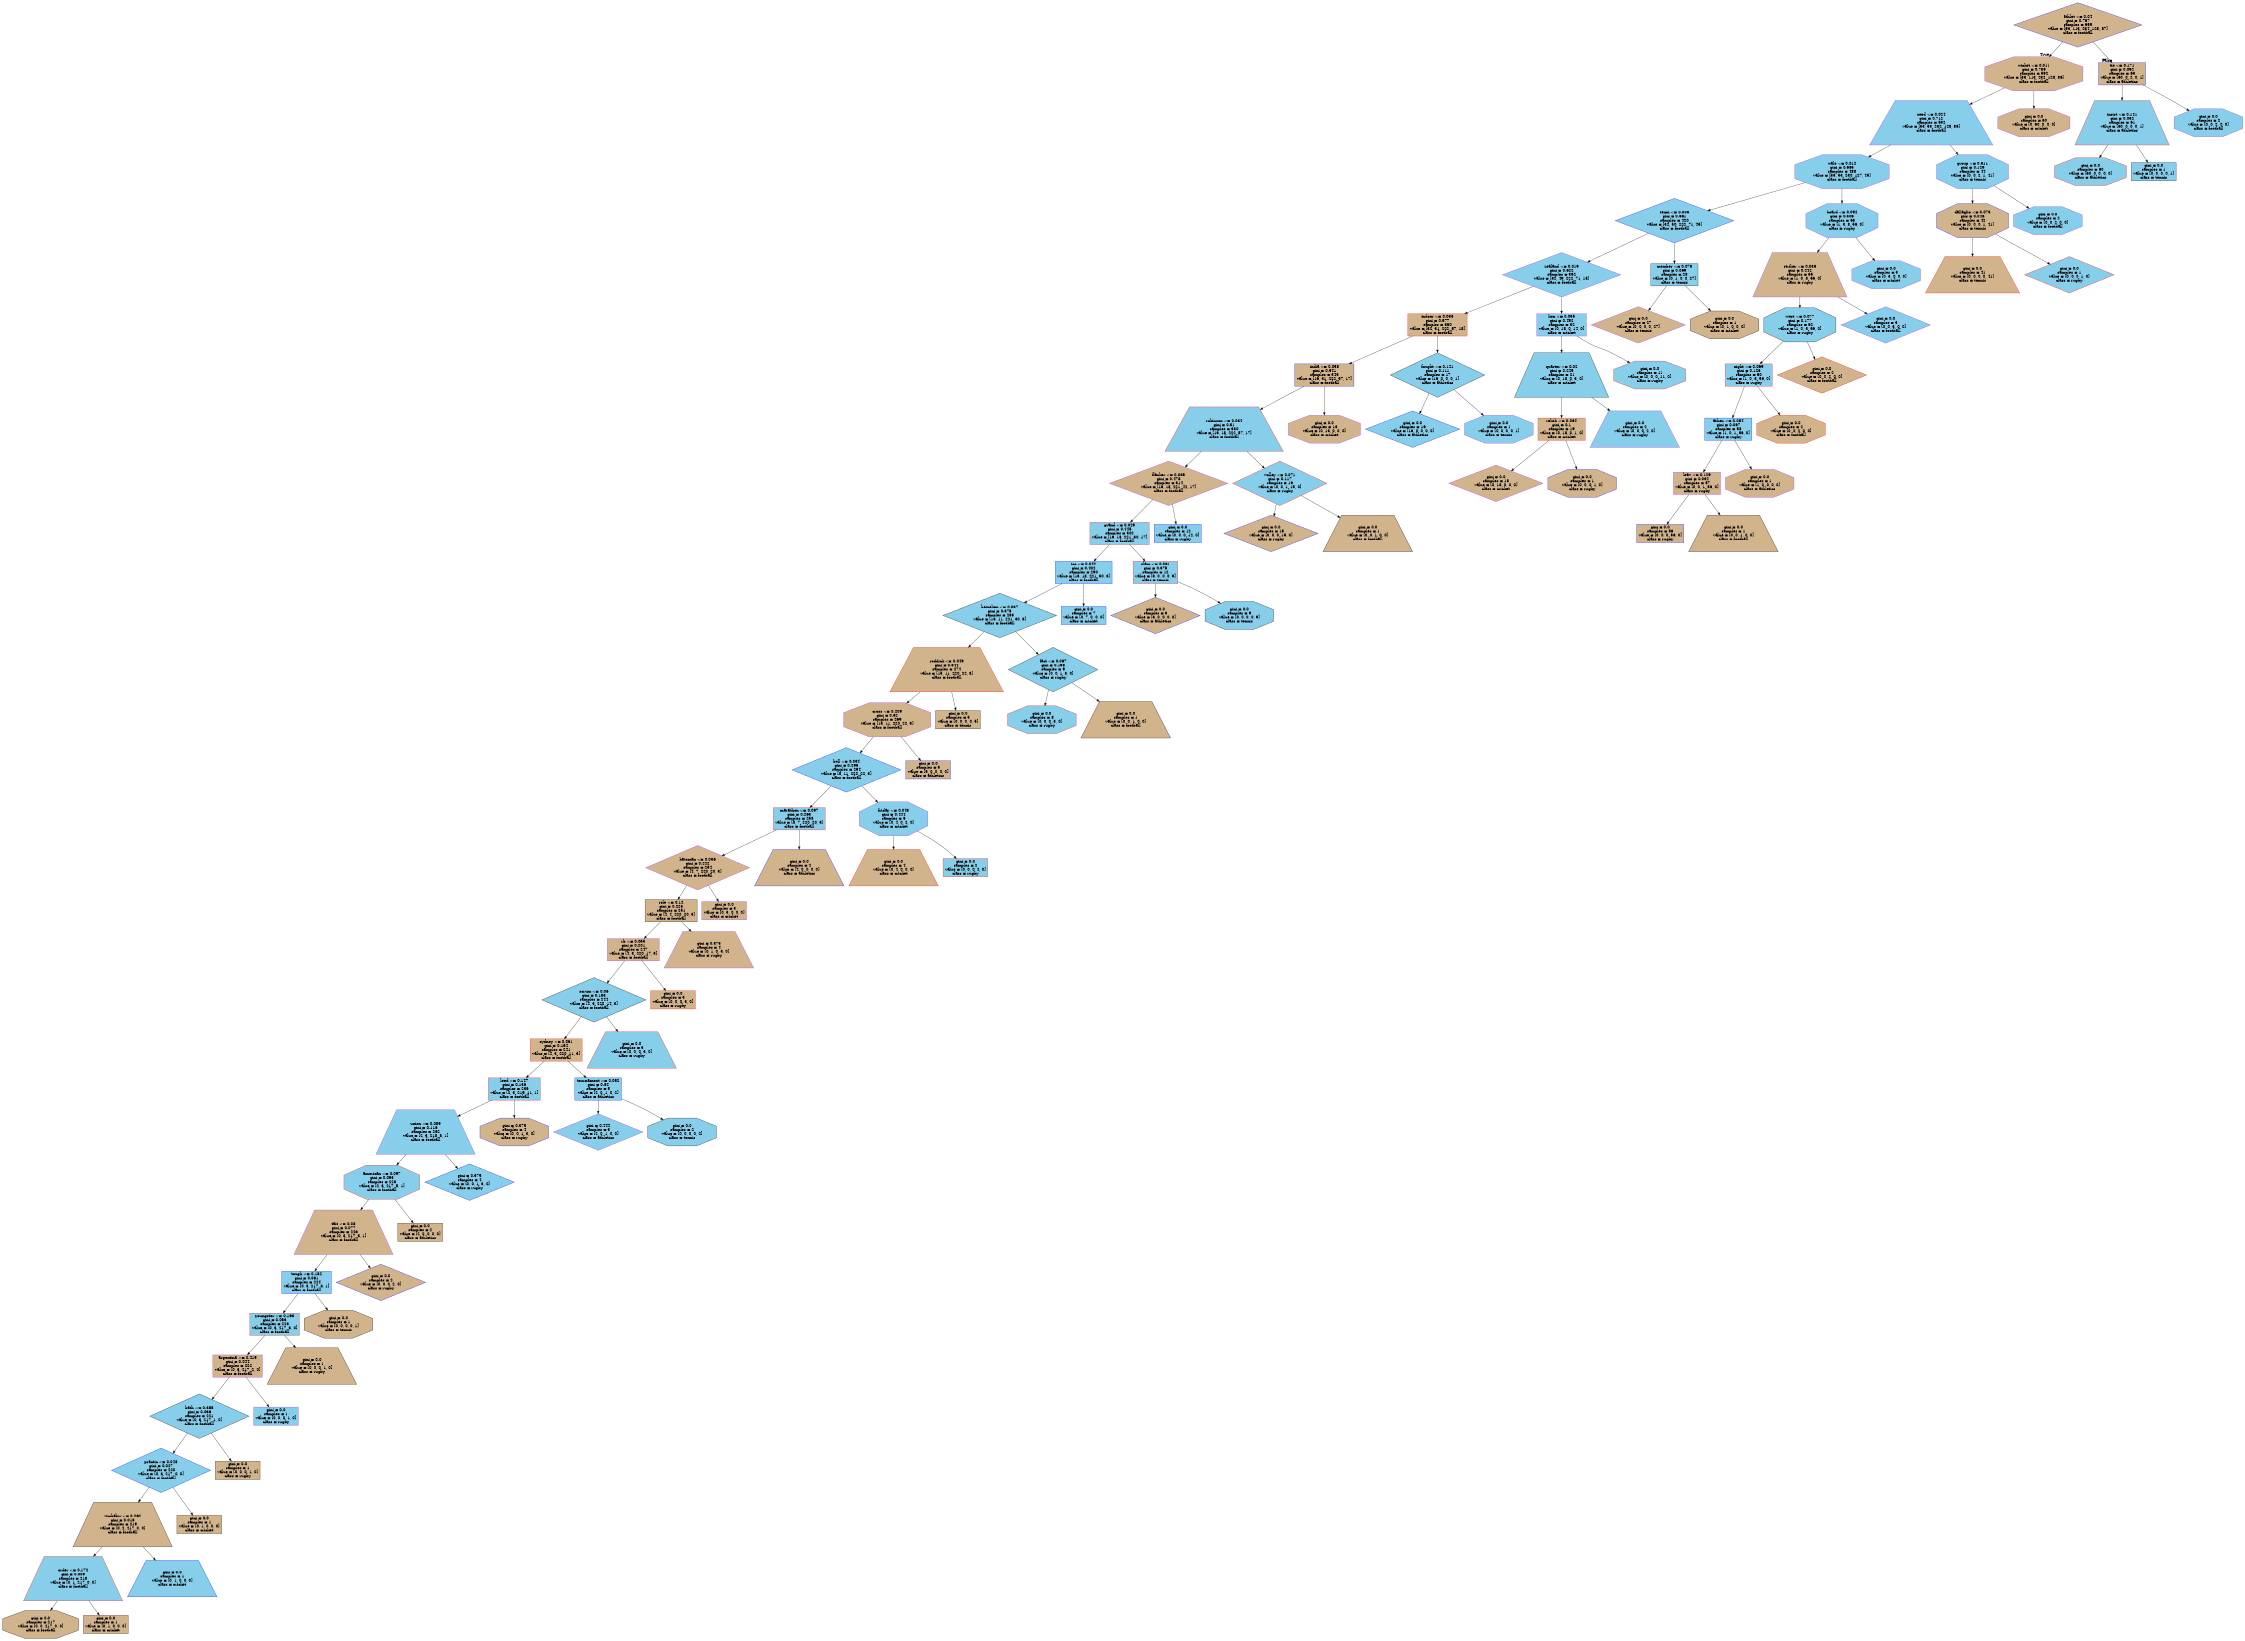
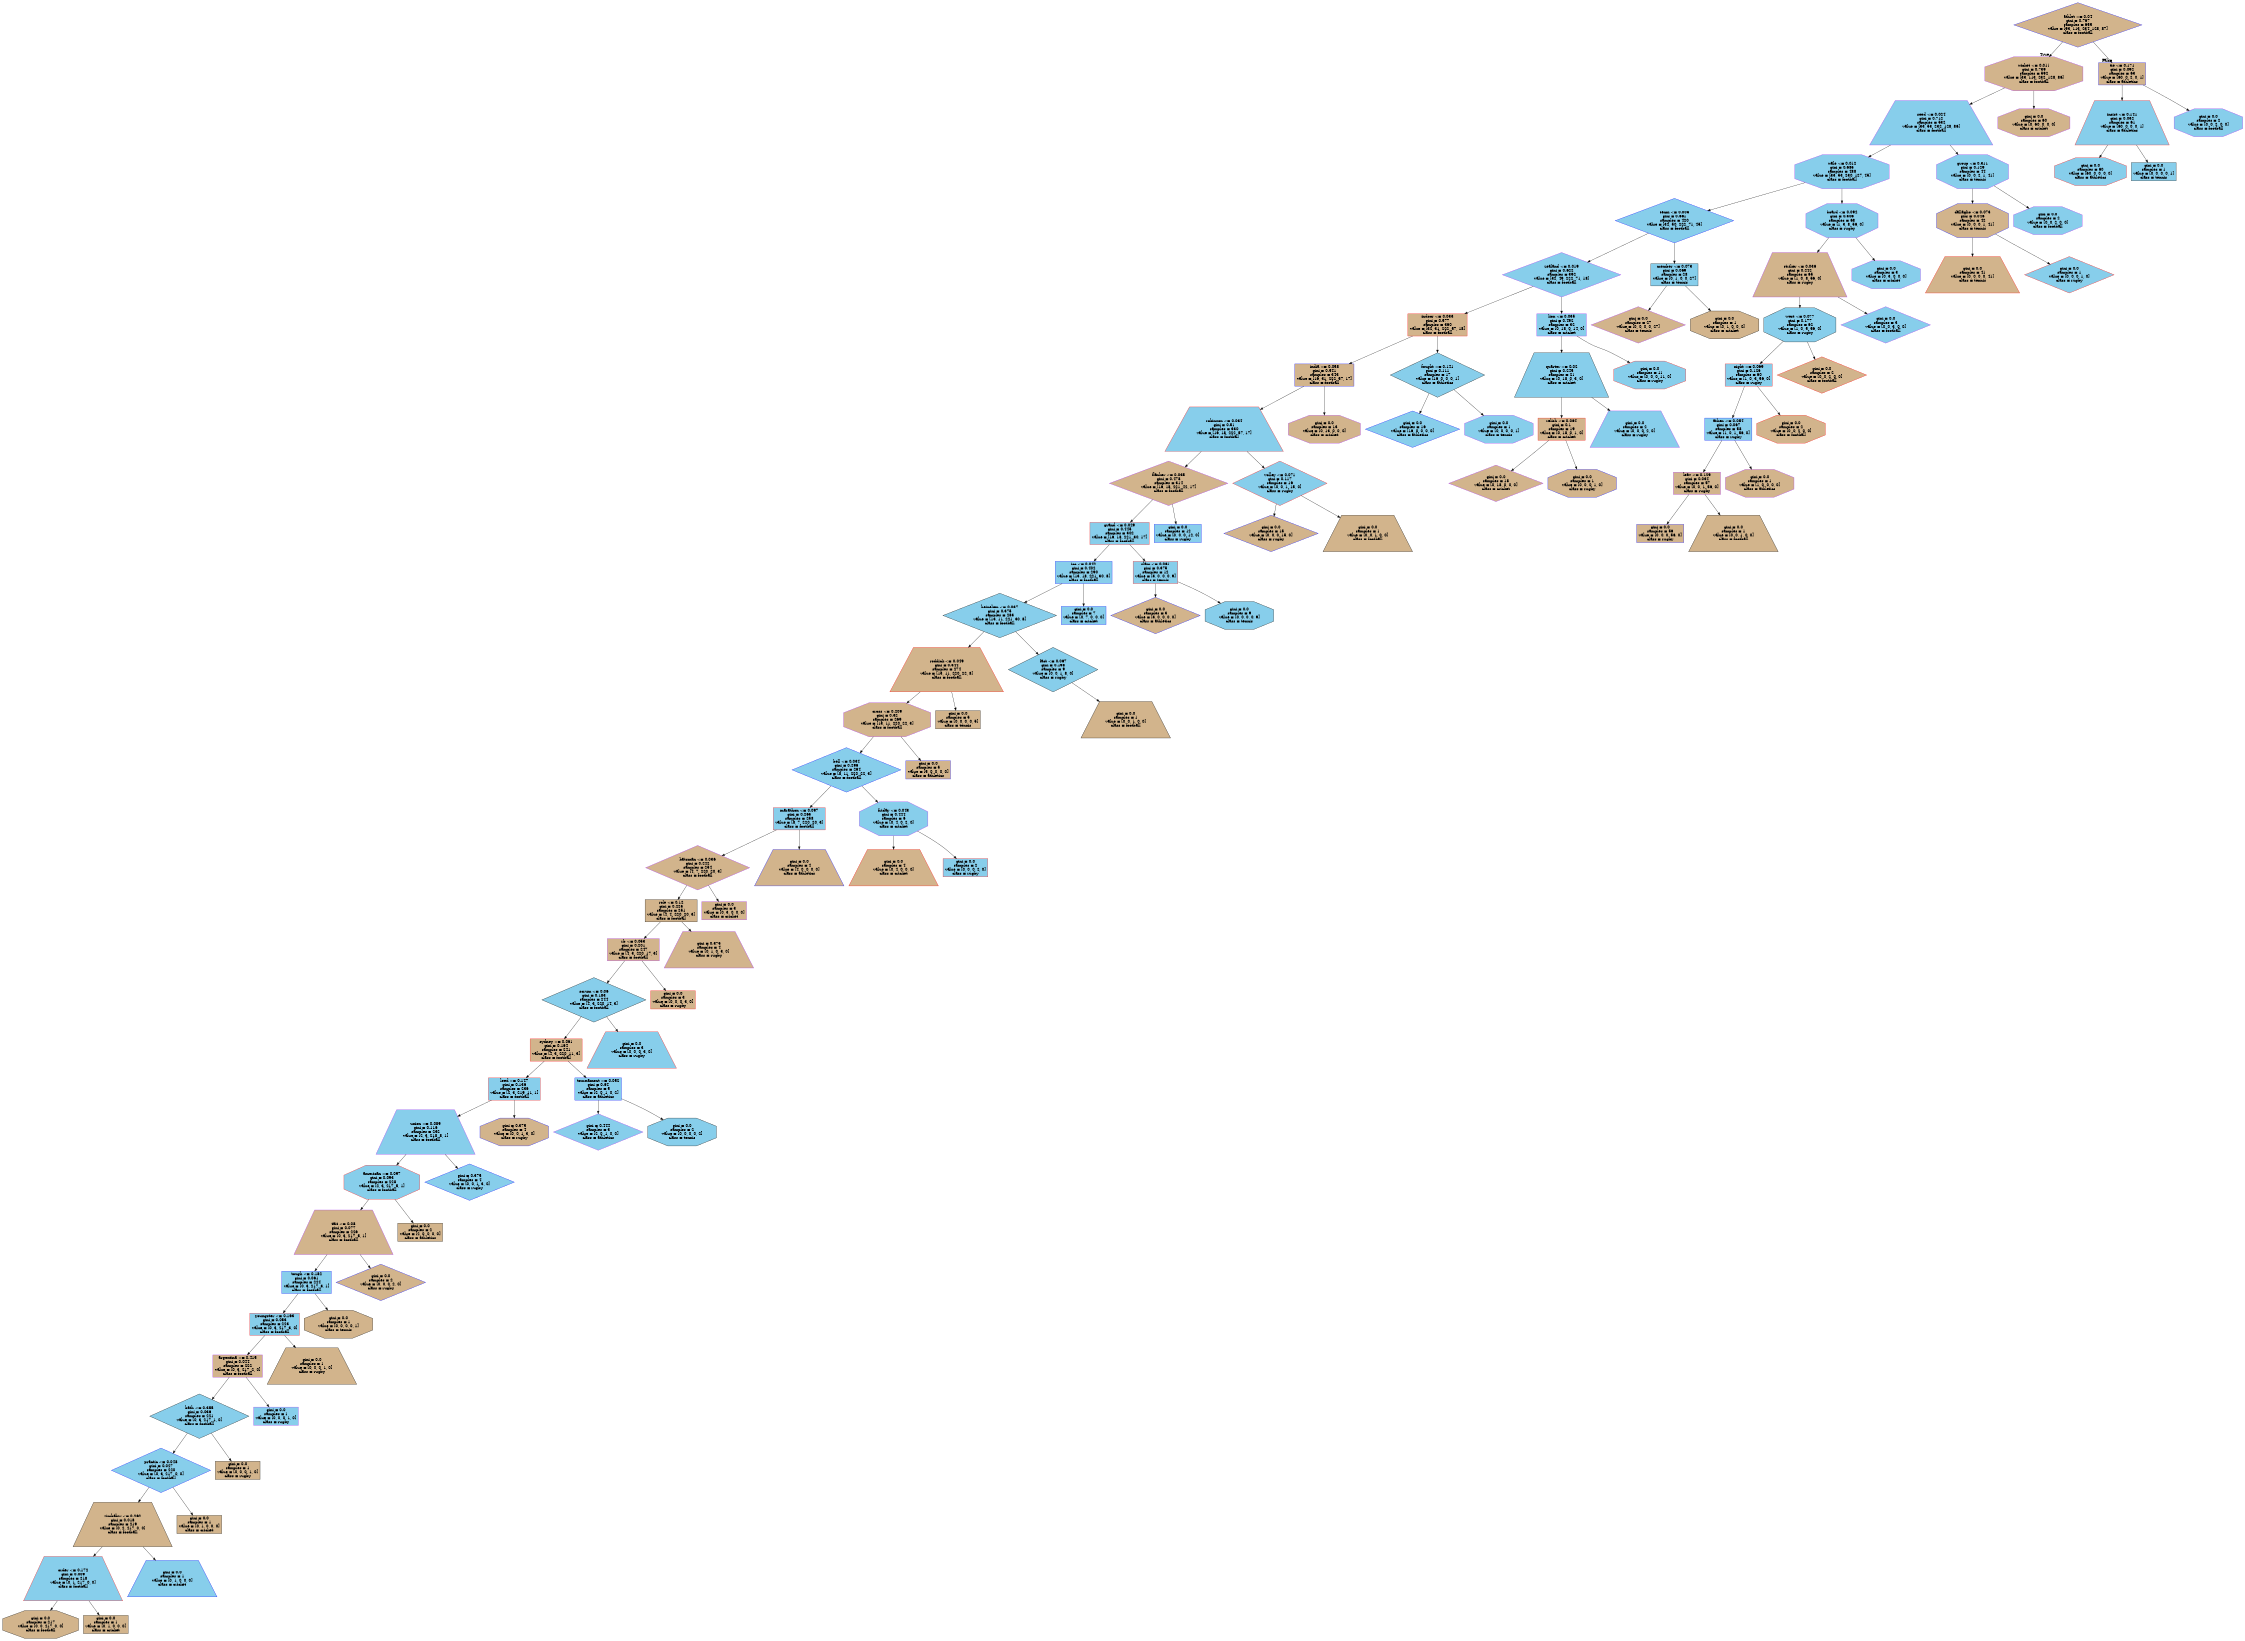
node "gini = 0.0 samples = 8 value = [0, 0, 0, 8, 0] class = rugby": removed
